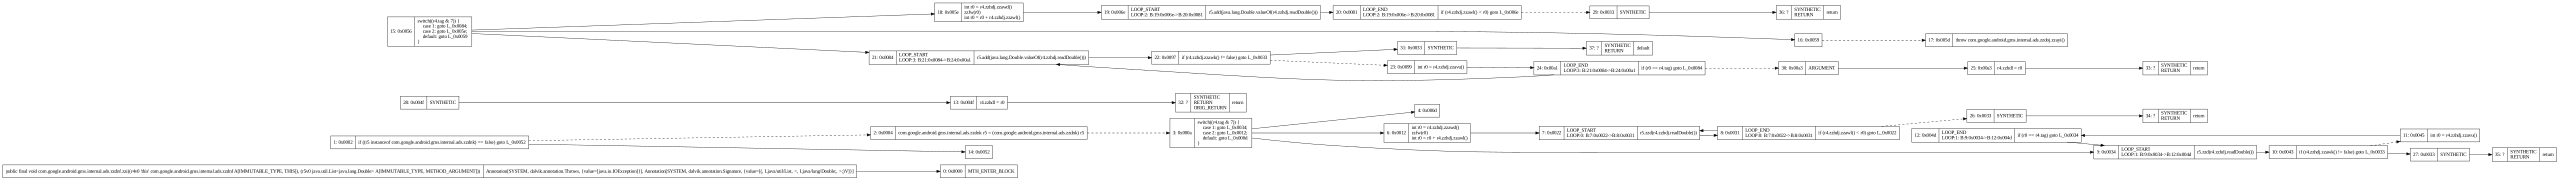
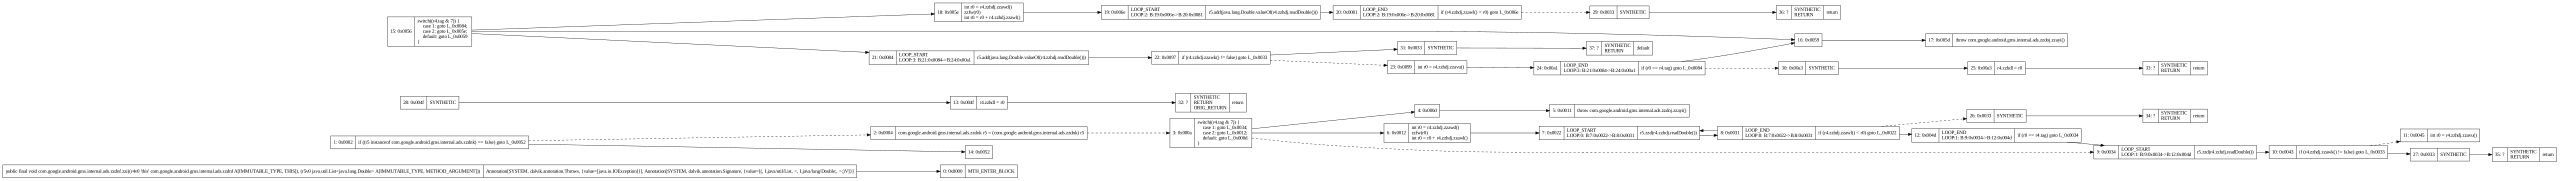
edge "16: 0x0059" -> "17: 0x005d": style dashed -> solid
node "30: 0x00a3": text "ARGUMENT" -> "SYNTHETIC"
edge "24: 0x00a1" -> "21: 0x0084": now "24: 0x00a1" -> "16: 0x0059"
node "5: 0x0011": added
edge "11: 0x0045" -> "12: 0x004d": now "8: 0x0031" -> "12: 0x004d"
edge "3: 0x000a" -> "9: 0x0034": style solid -> dashed
